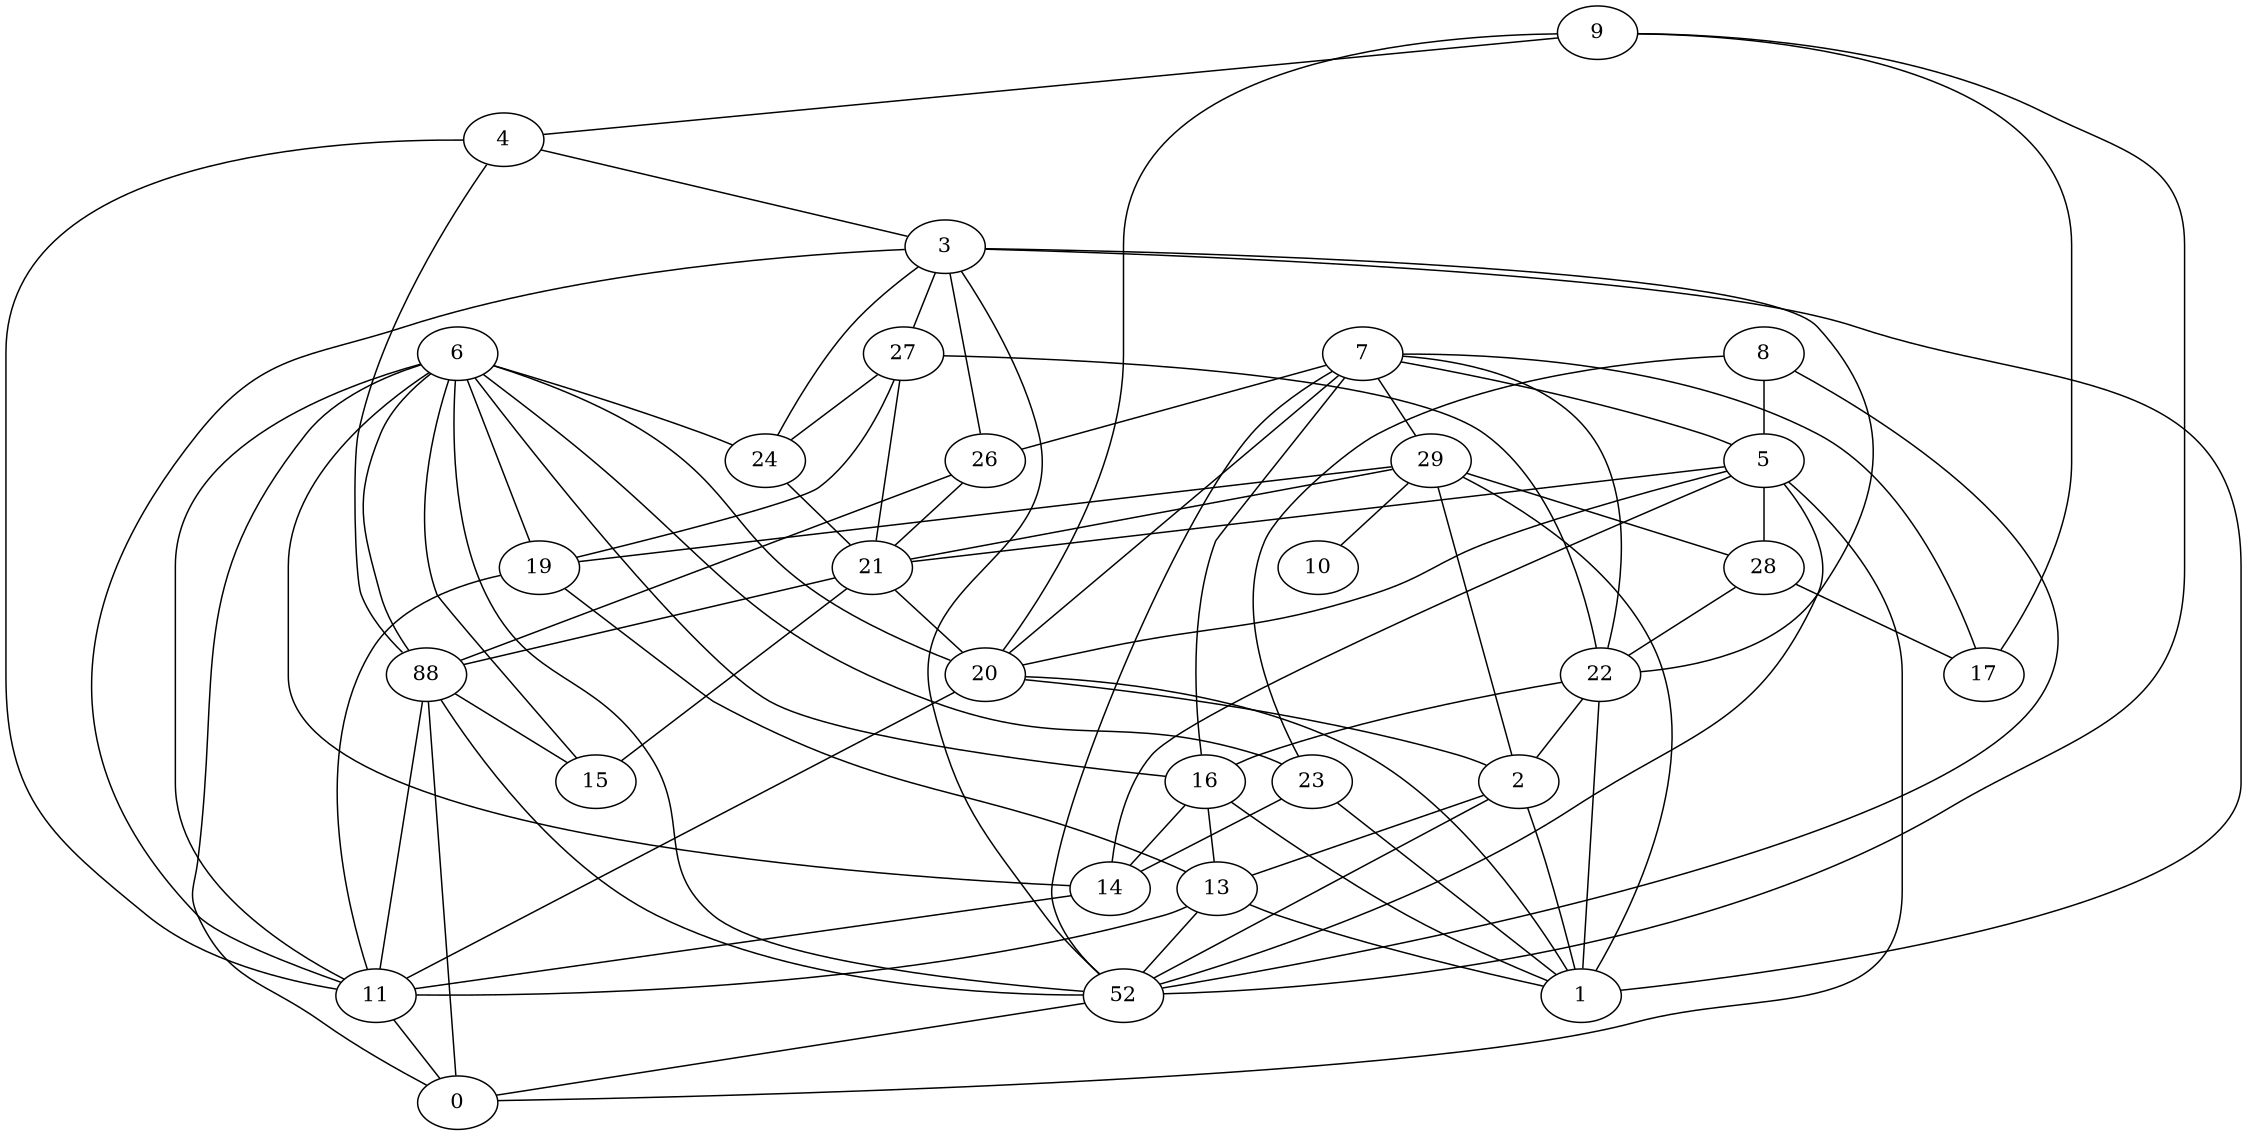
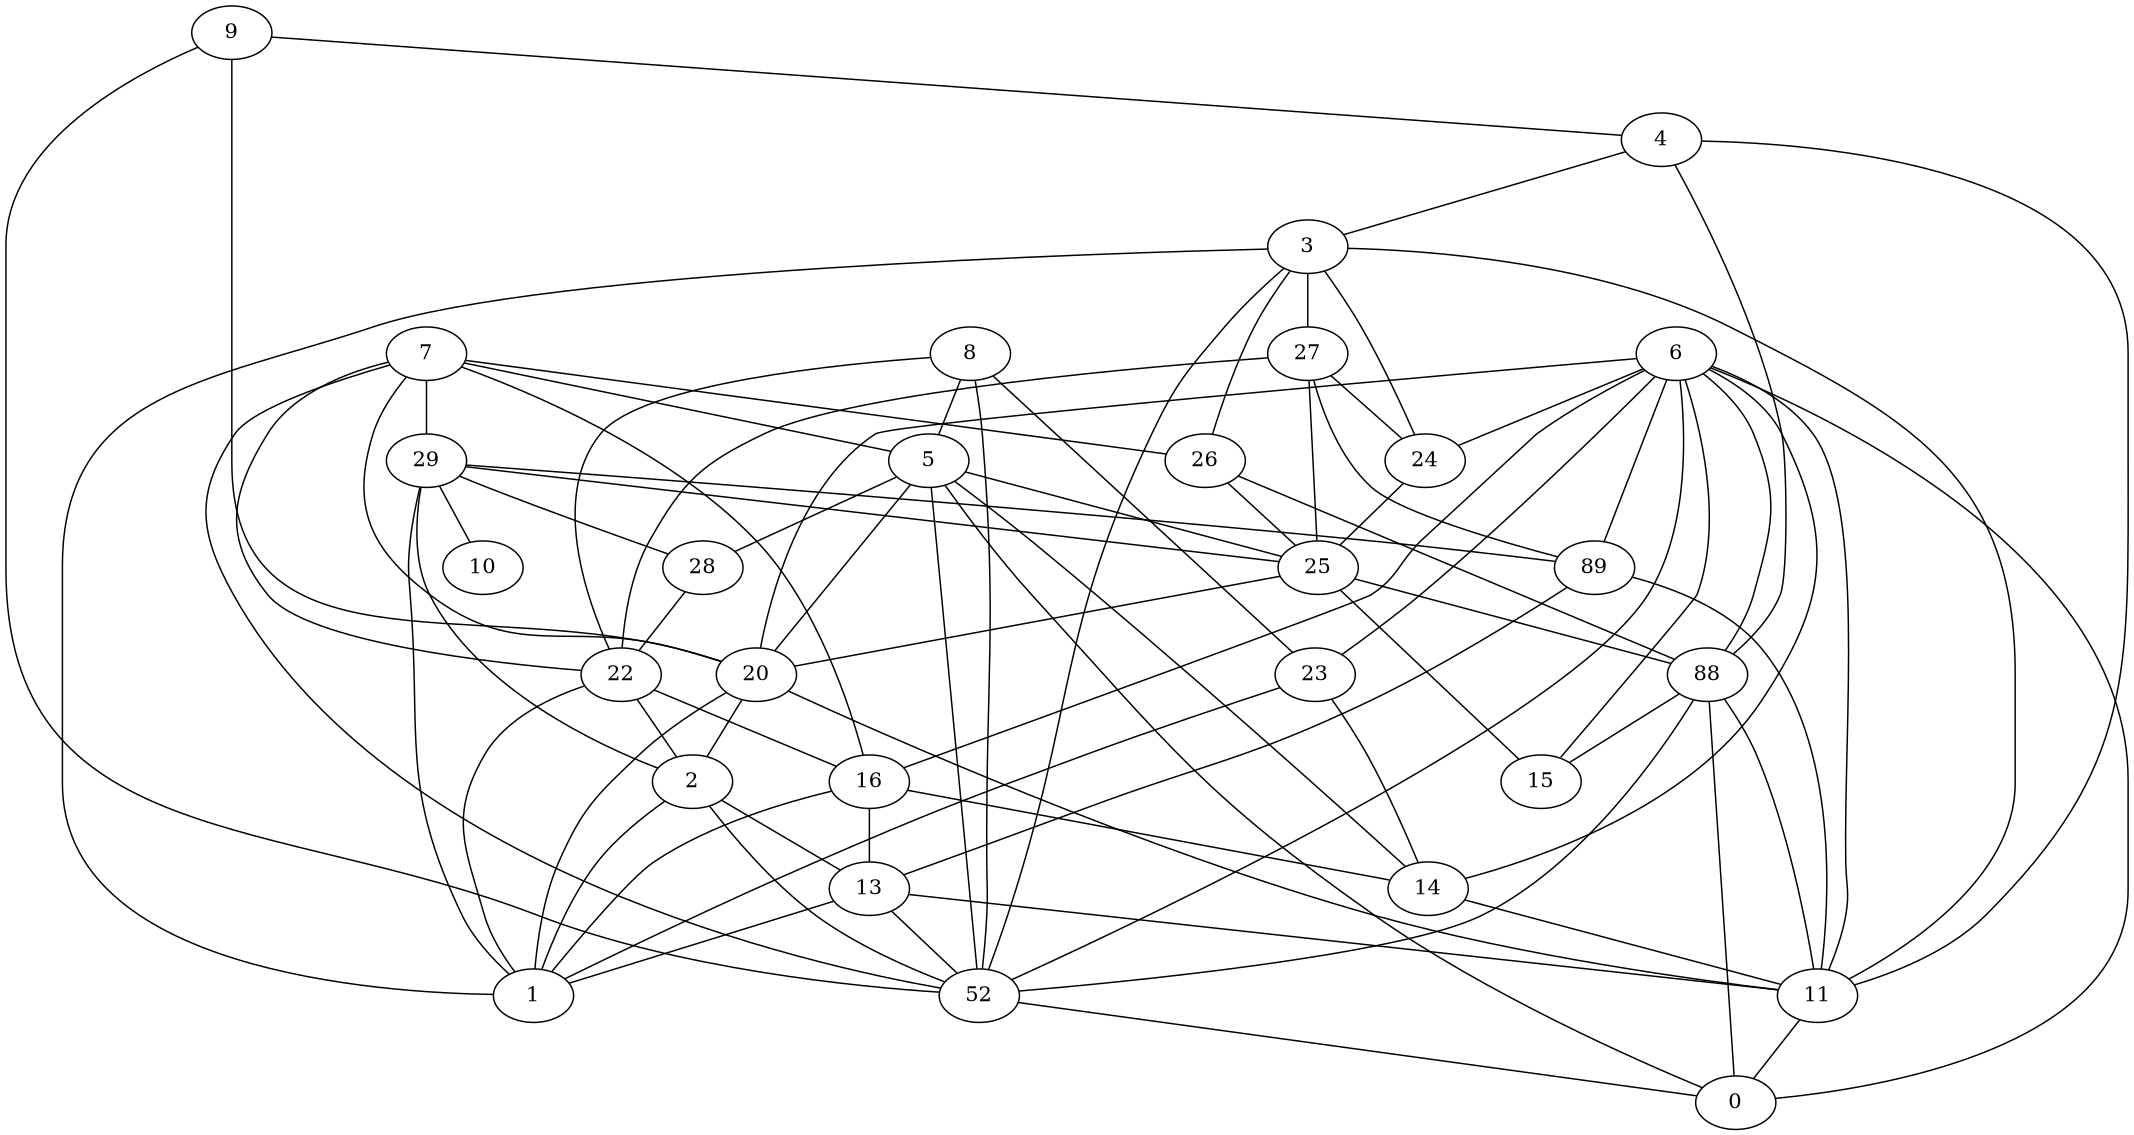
edge "3" -- "22": now "8" -- "22"
node "19": label "19" -> "89"
node "21": label "21" -> "25"
node "17": removed
